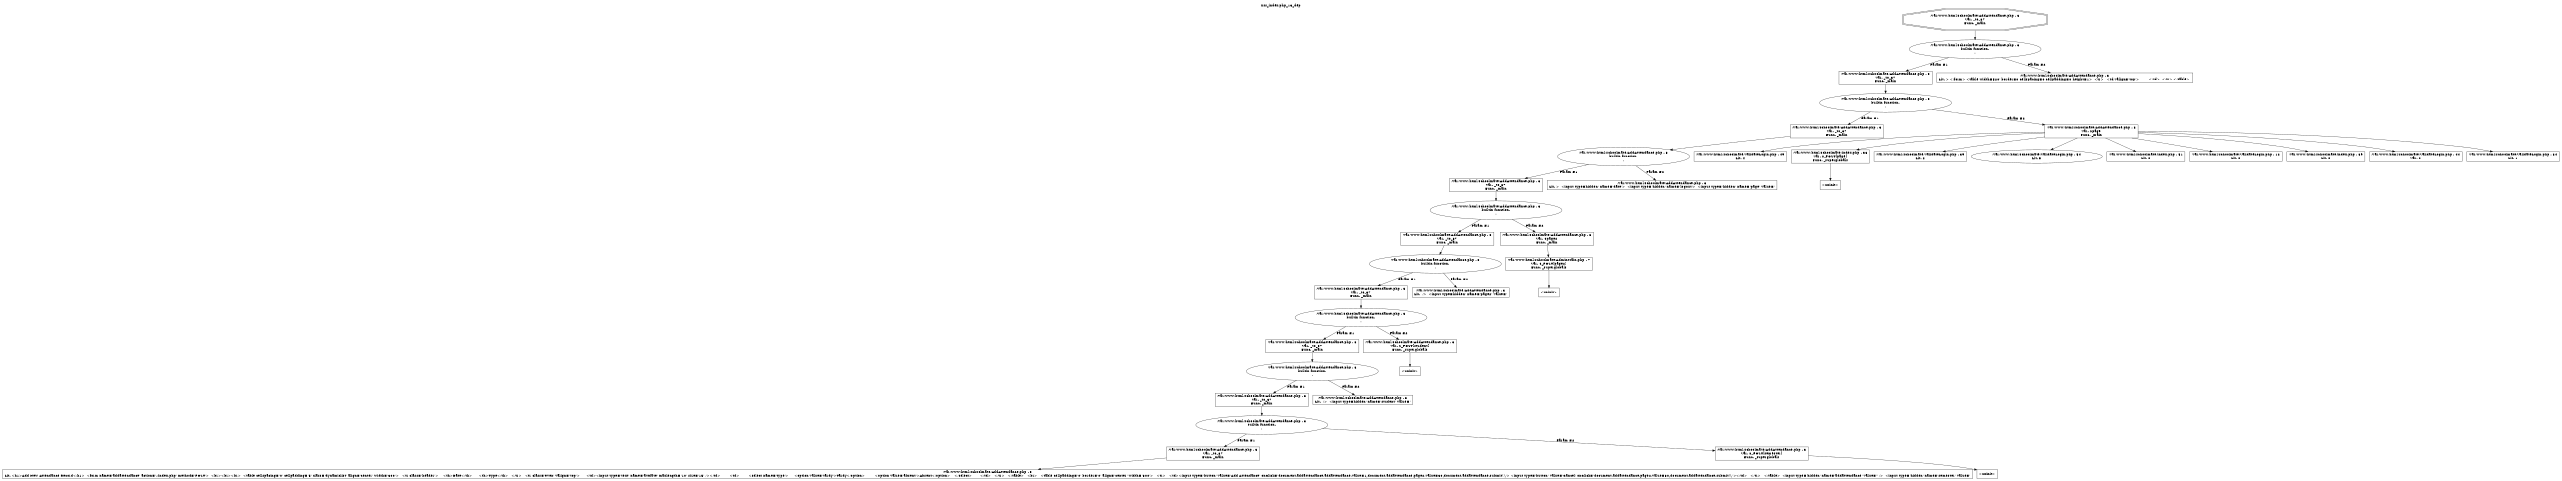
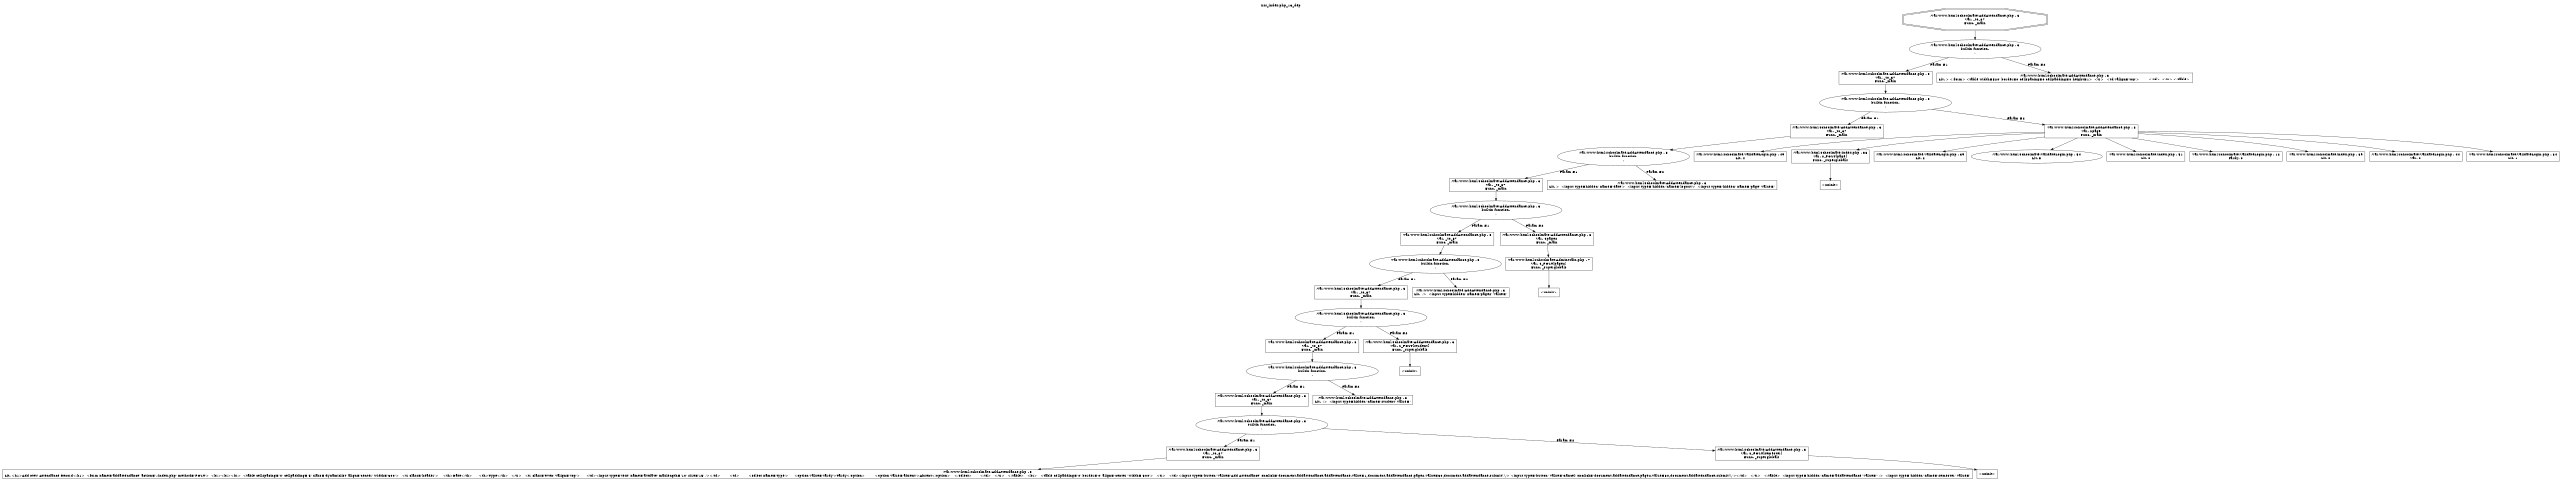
node "/var/www/html/schoolmate/ValidateLogin.php : 12 Lit: 0": label "/var/www/html/schoolmate/ValidateLogin.php : 12 Lit: 0" -> "/var/www/html/schoolmate/ValidateLogin.php : 12 Tardy: 0"
